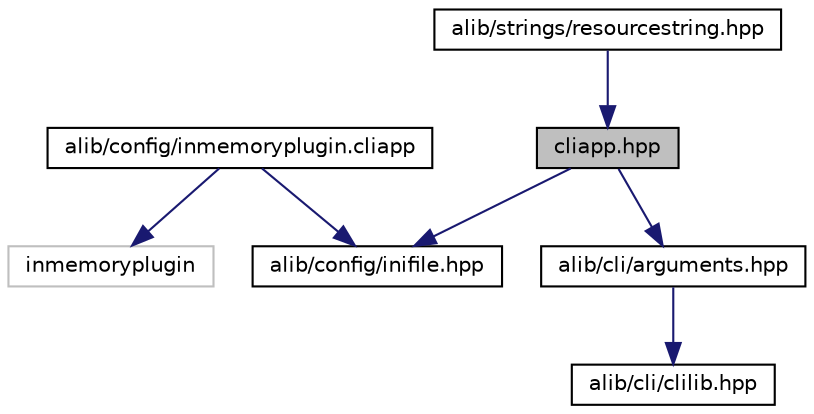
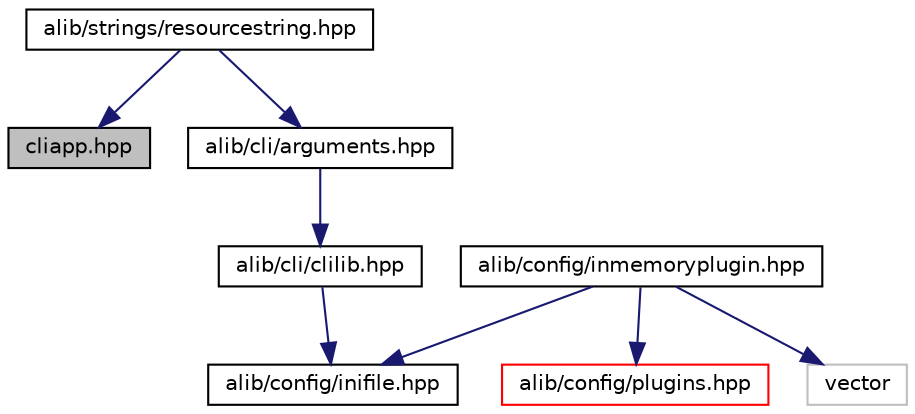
node "alib/config/inmemoryplugin.cliapp": label "alib/config/inmemoryplugin.cliapp" -> "alib/config/inmemoryplugin.hpp"
edge "cliapp.hpp" -> "alib/cli/arguments.hpp": now "alib/strings/resourcestring.hpp" -> "alib/cli/arguments.hpp"
edge "cliapp.hpp" -> "alib/config/inifile.hpp": now "alib/cli/clilib.hpp" -> "alib/config/inifile.hpp"
node "inmemoryplugin": label "inmemoryplugin" -> "vector"
node "alib/config/plugins.hpp": added
